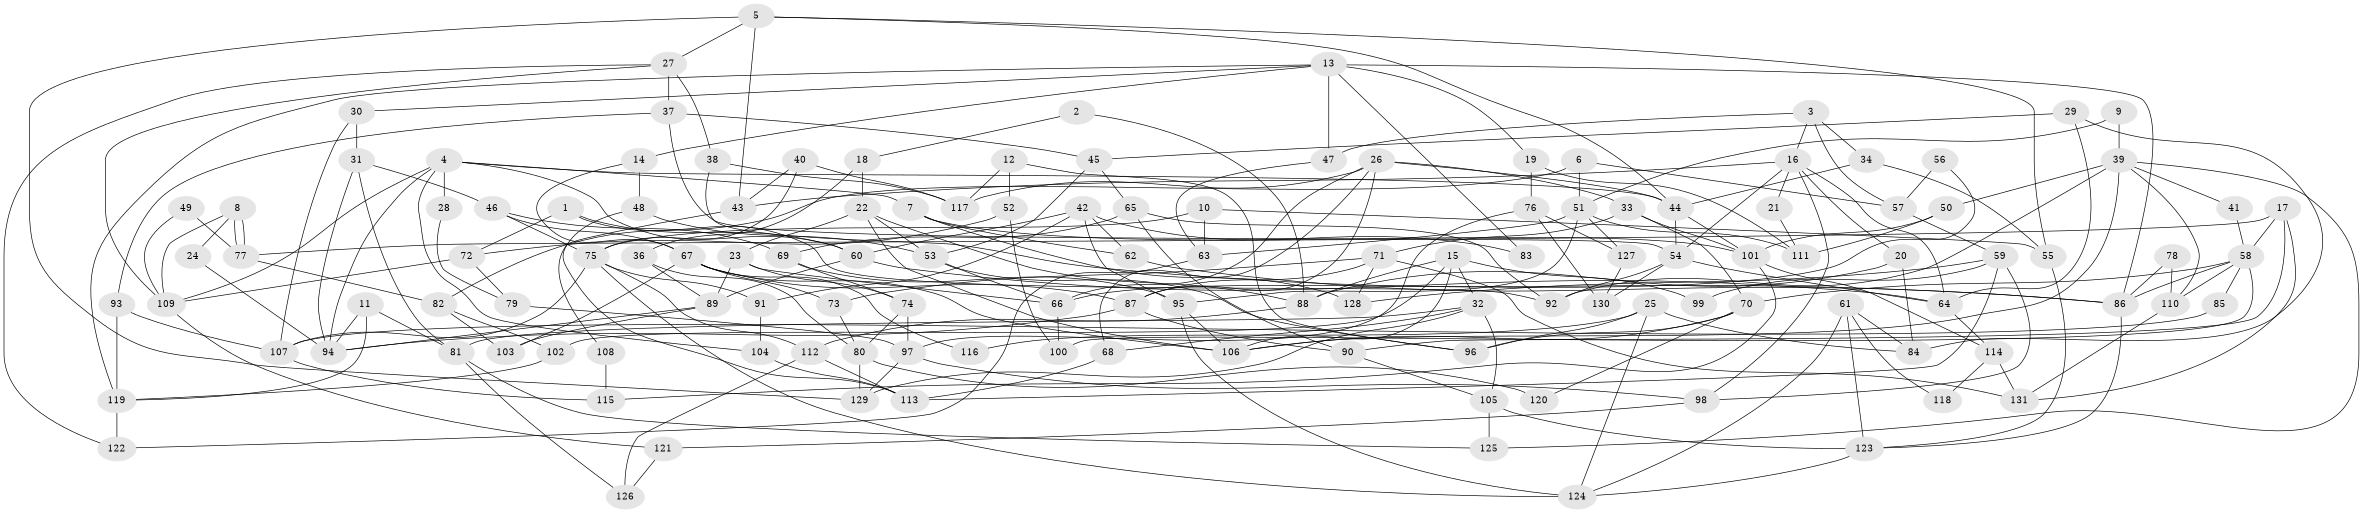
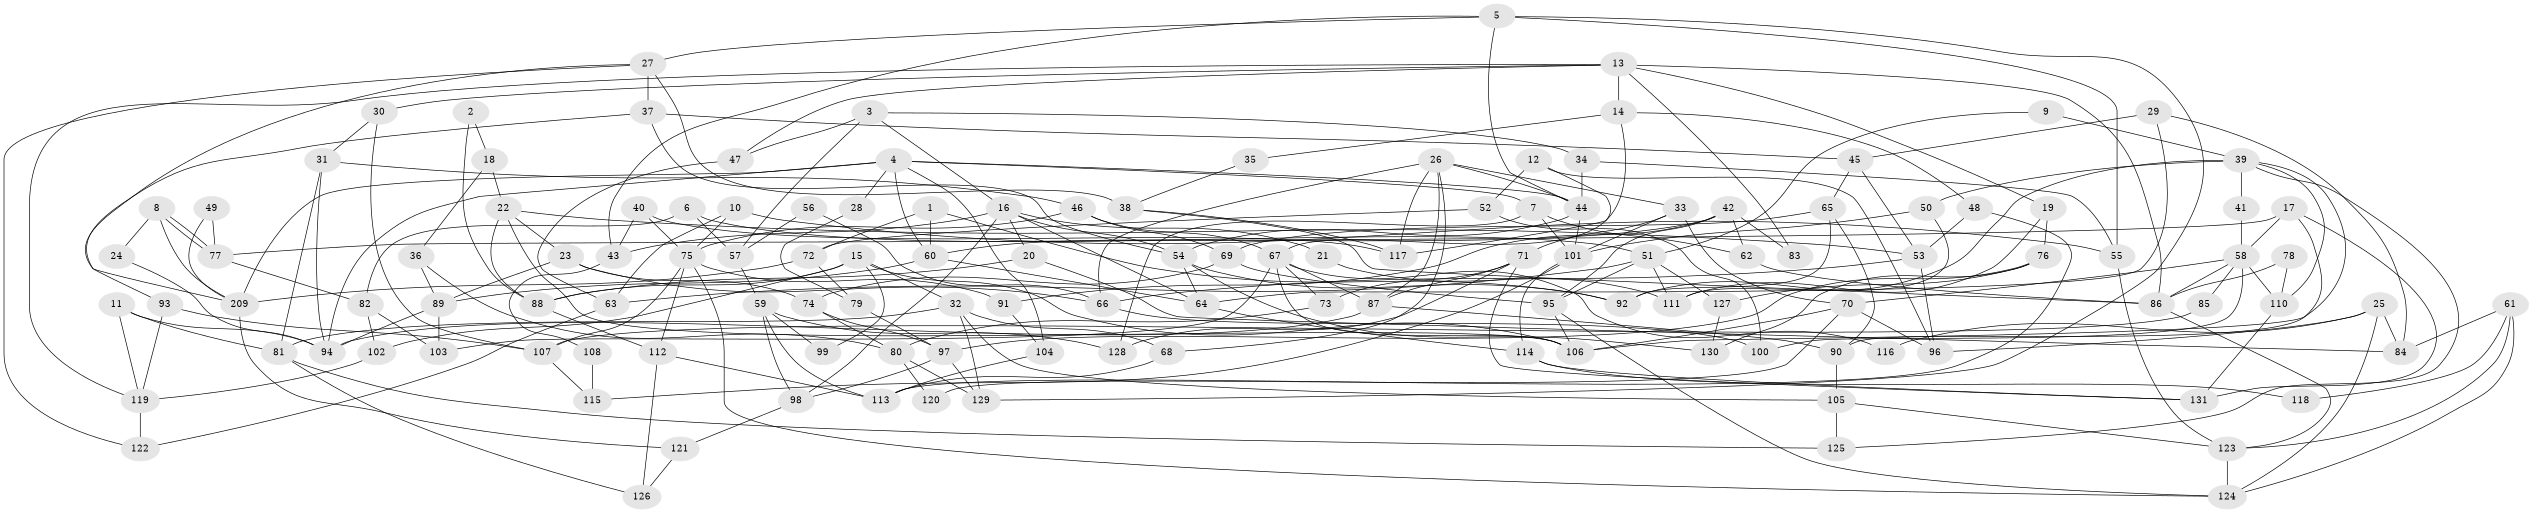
node "35": added
node "109": label "109" -> "209"
